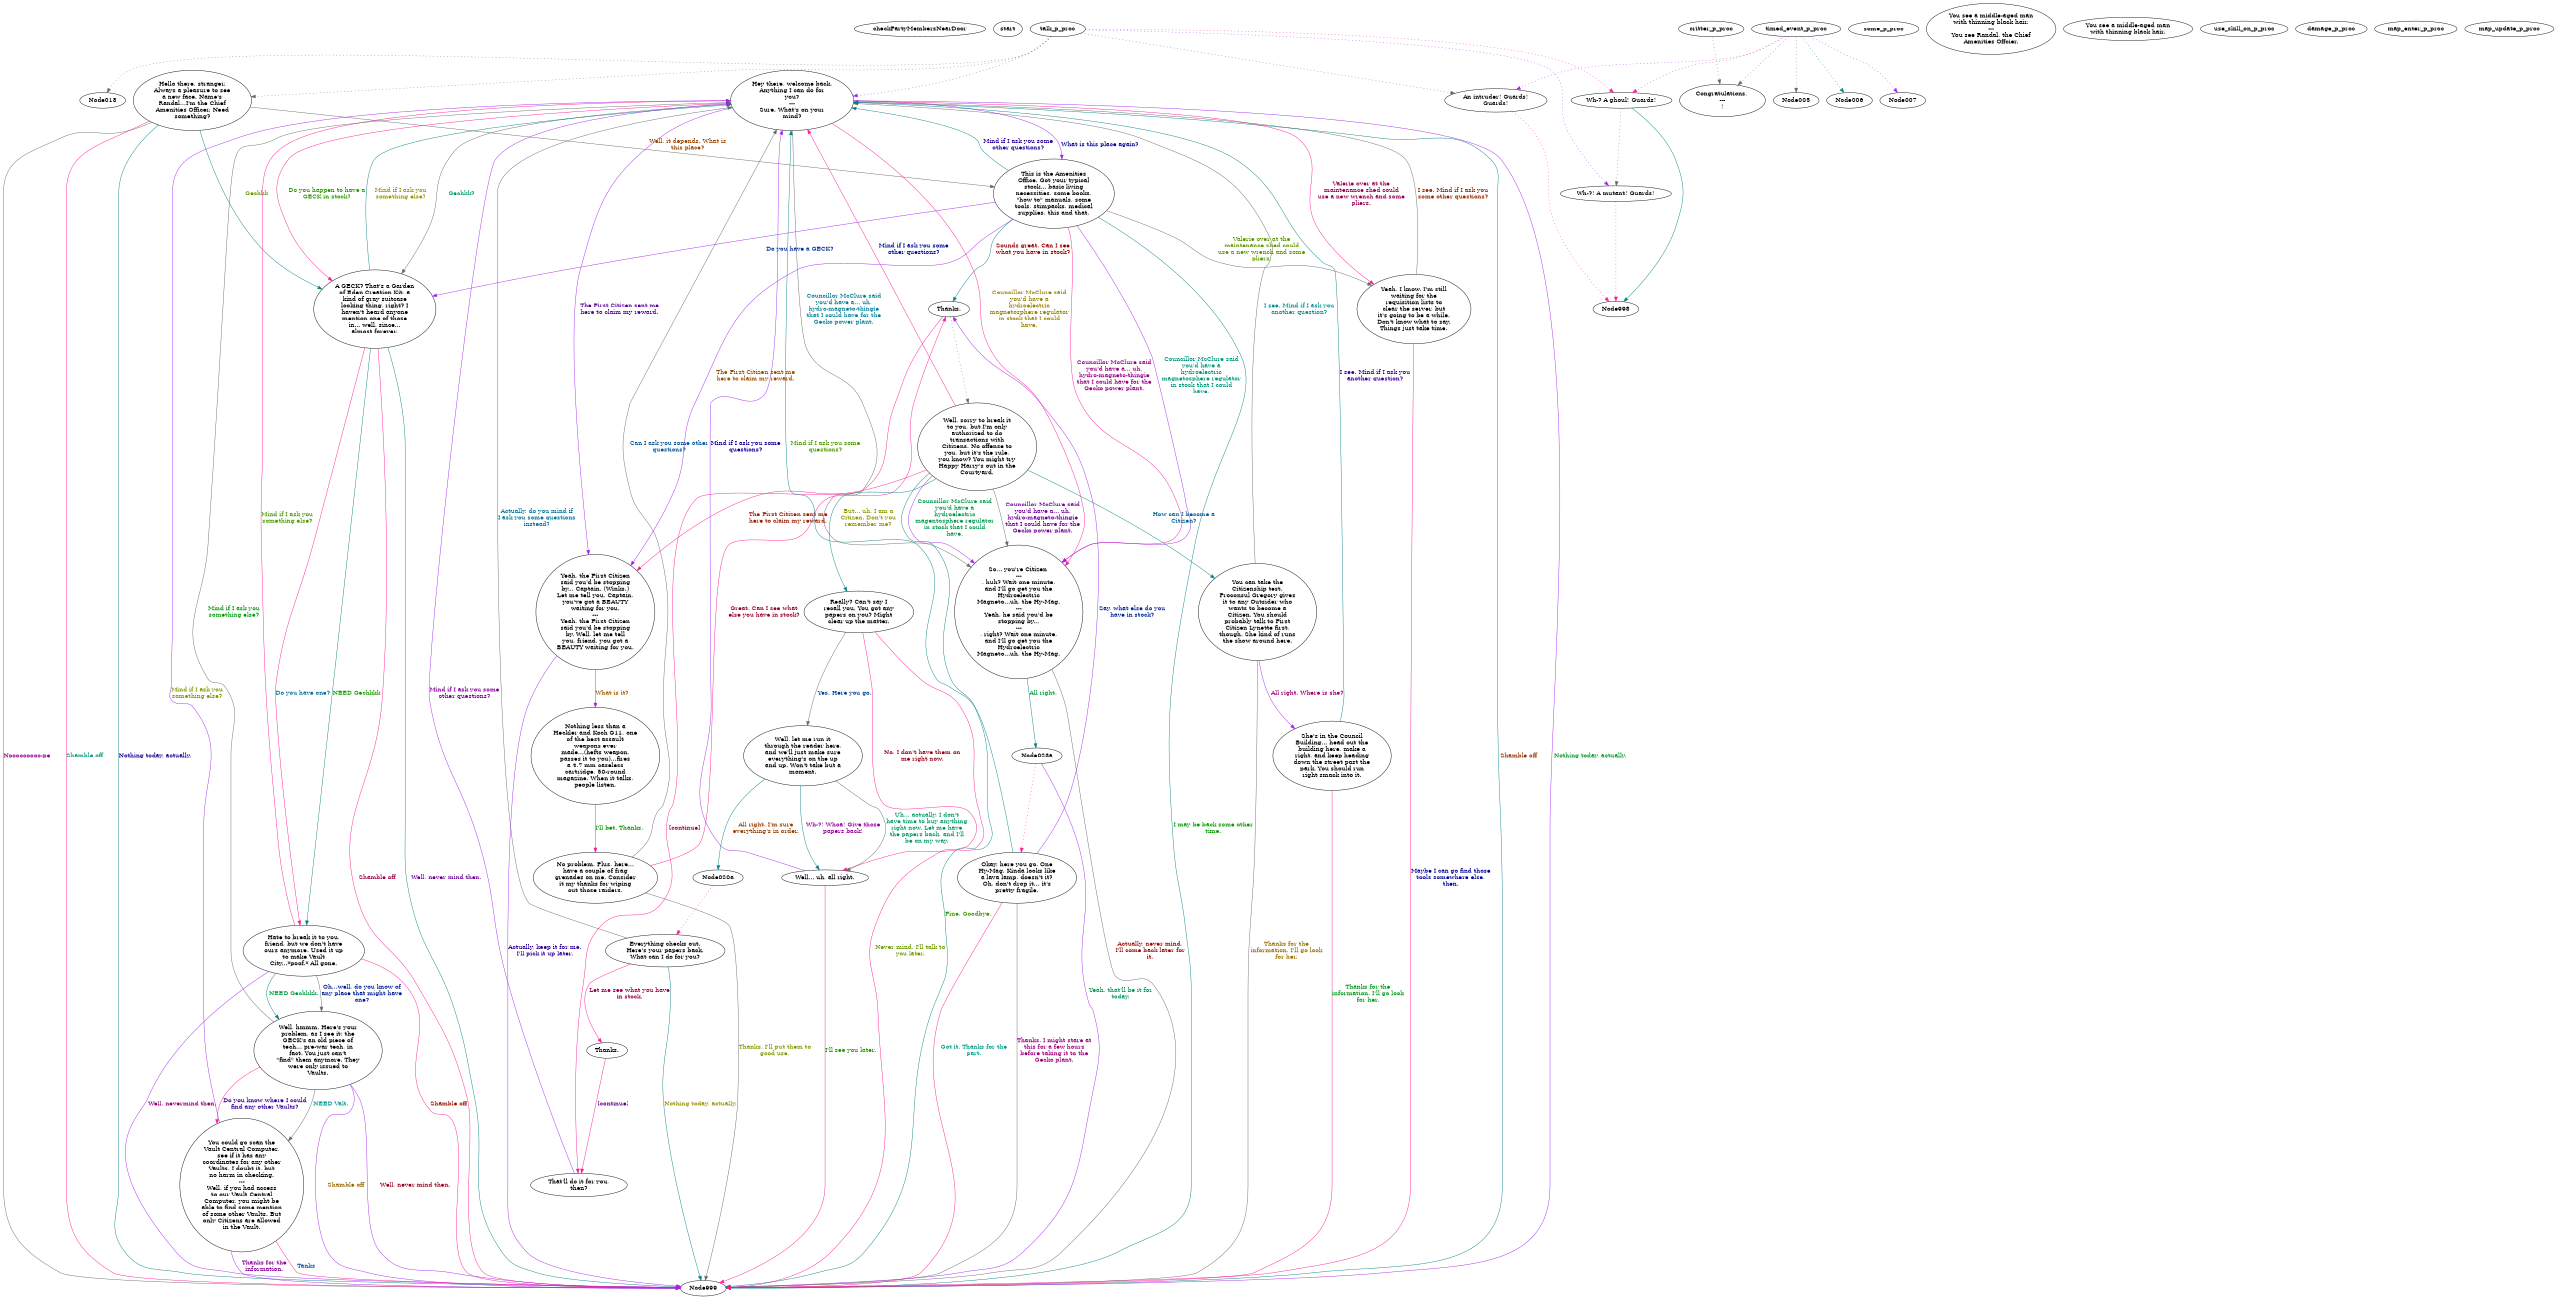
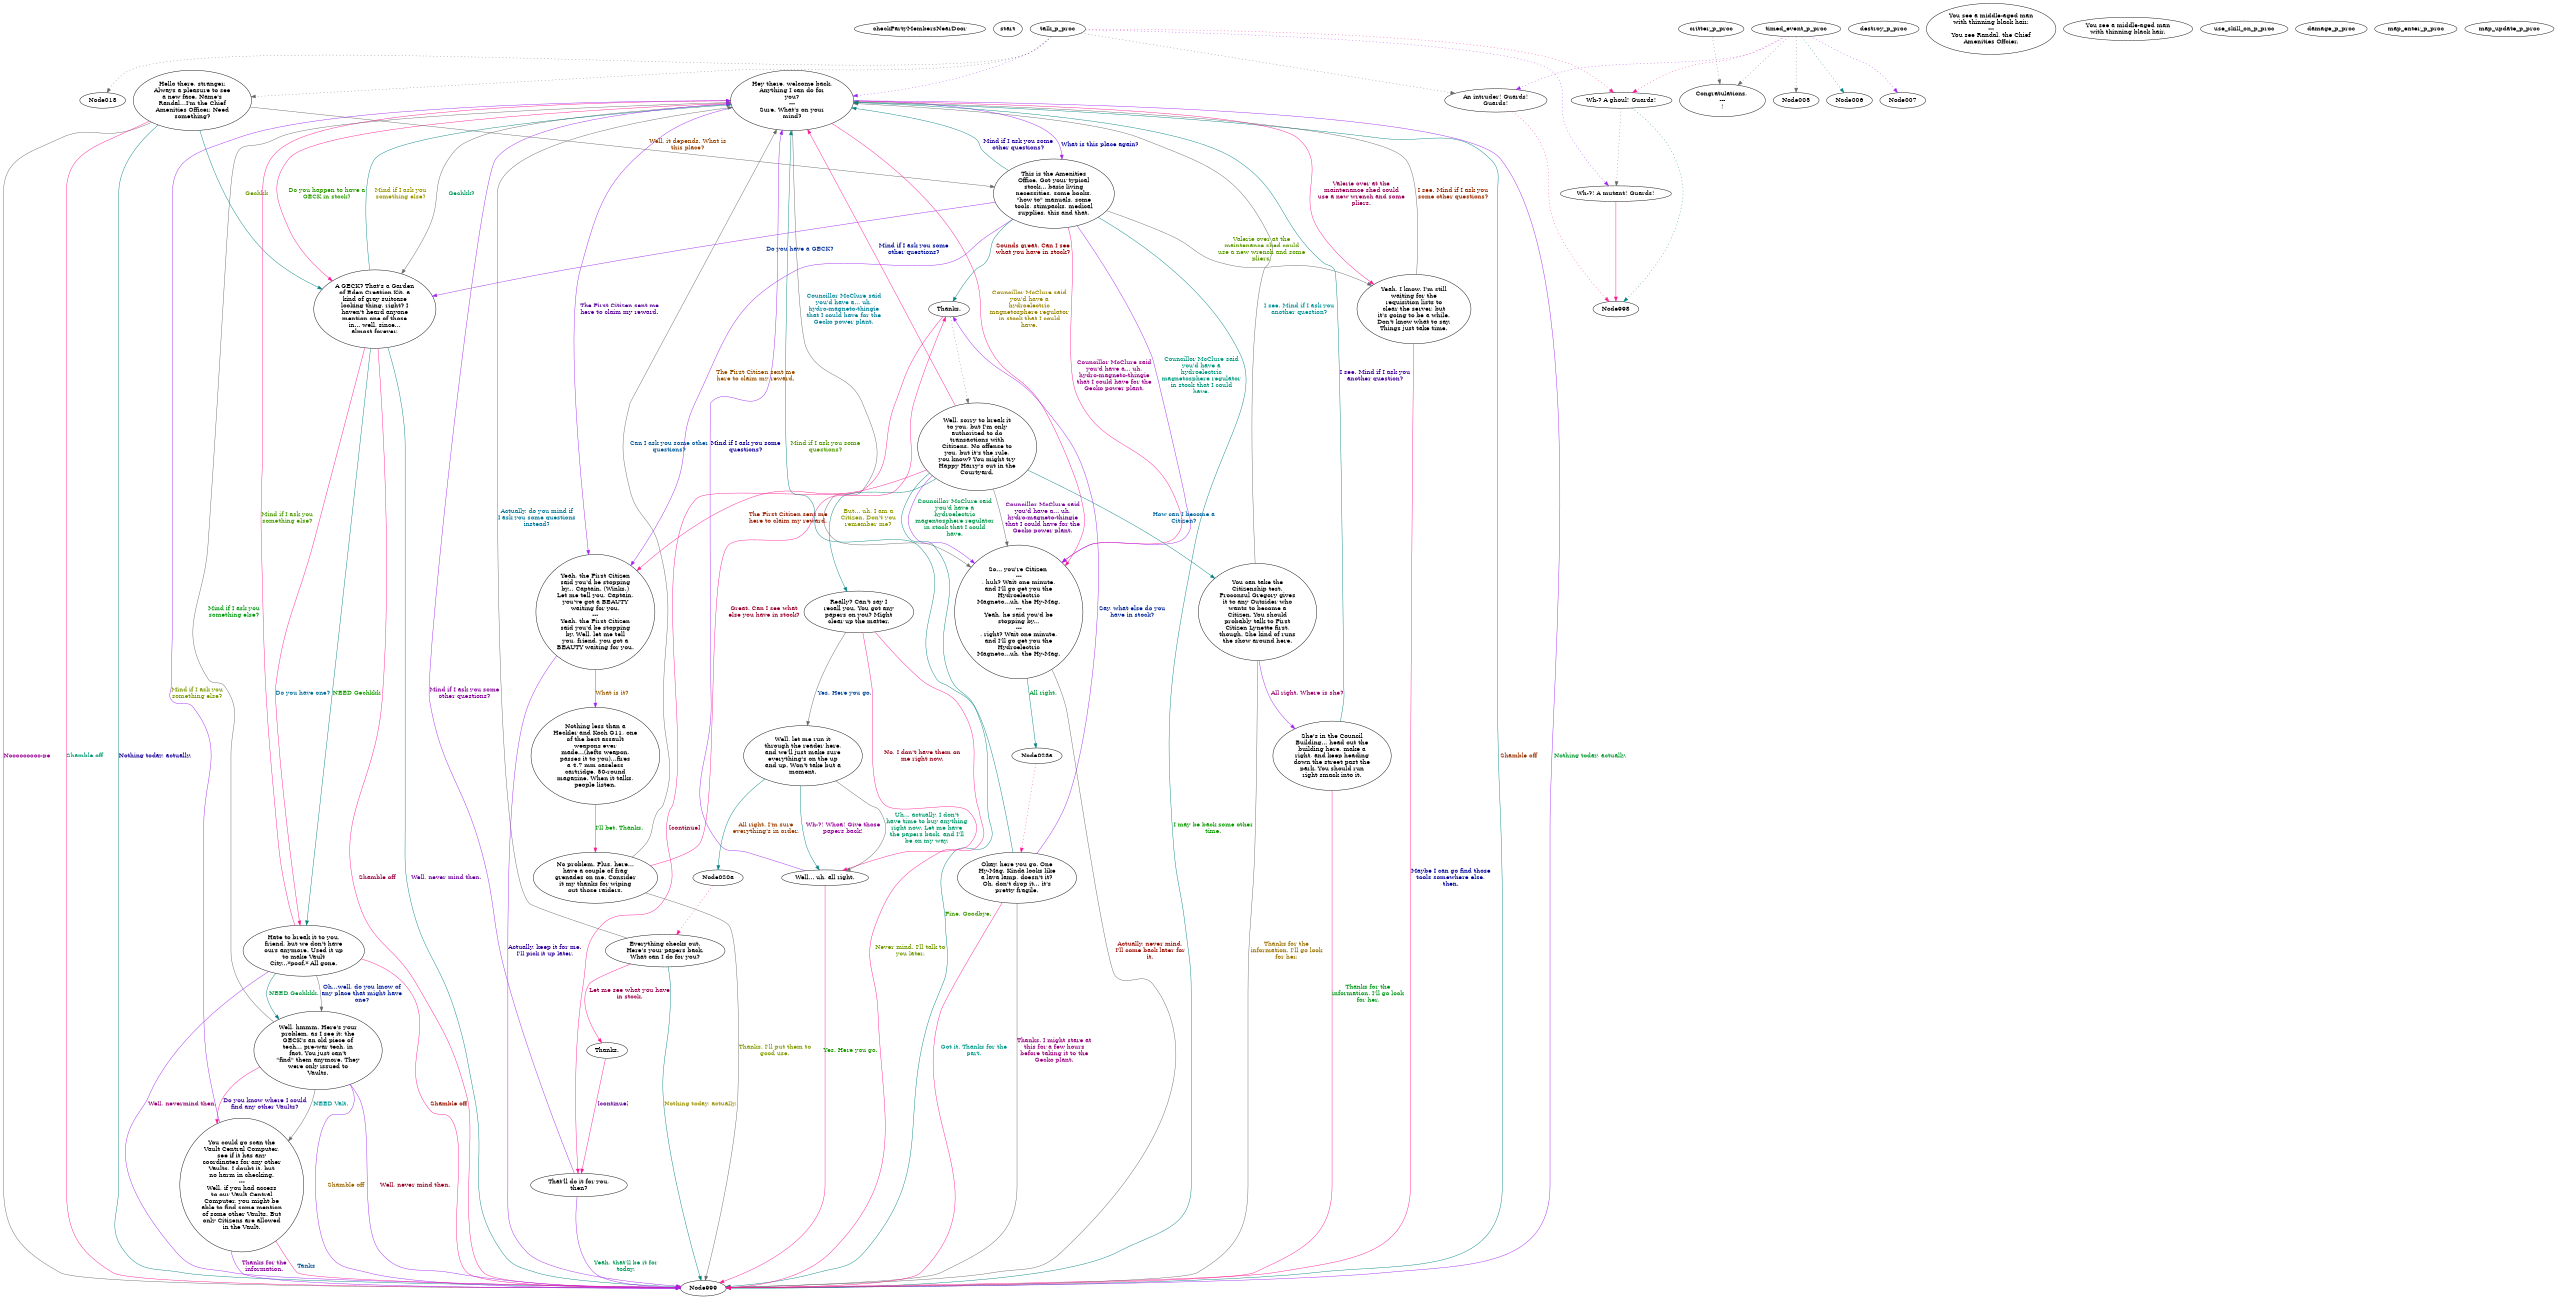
node "some_p_proc": label "some_p_proc" -> "destroy_p_proc"
edge "Wh-? A ghoul! Guards!" -> "Node998": style solid -> dotted
edge "Wh-?! A mutant! Guards!" -> "Node998": style dotted -> solid
edge "Well... uh, all right." -> "Node999": label "I'll see you later." -> "Yes. Here you go."
edge "Node023a" -> "Node999": now "That'll do it for you, then?" -> "Node999"
